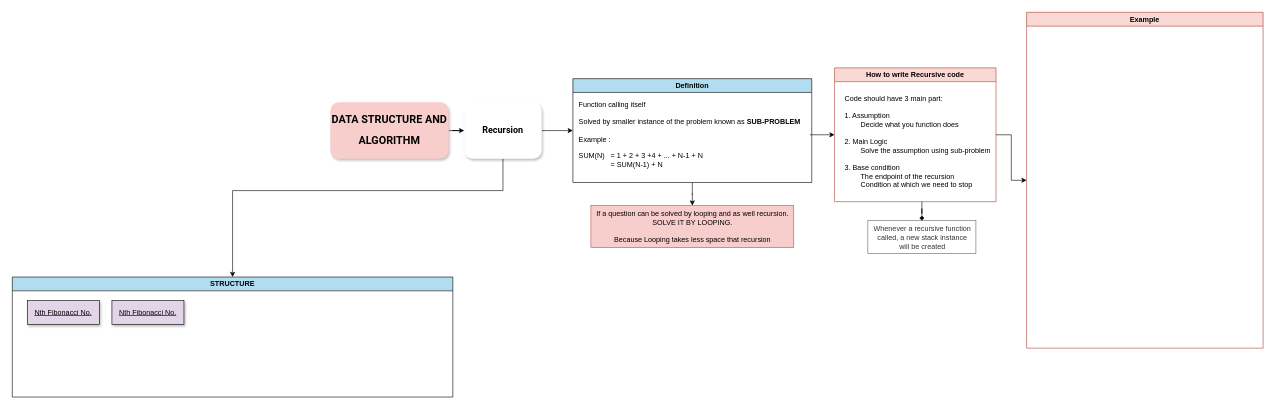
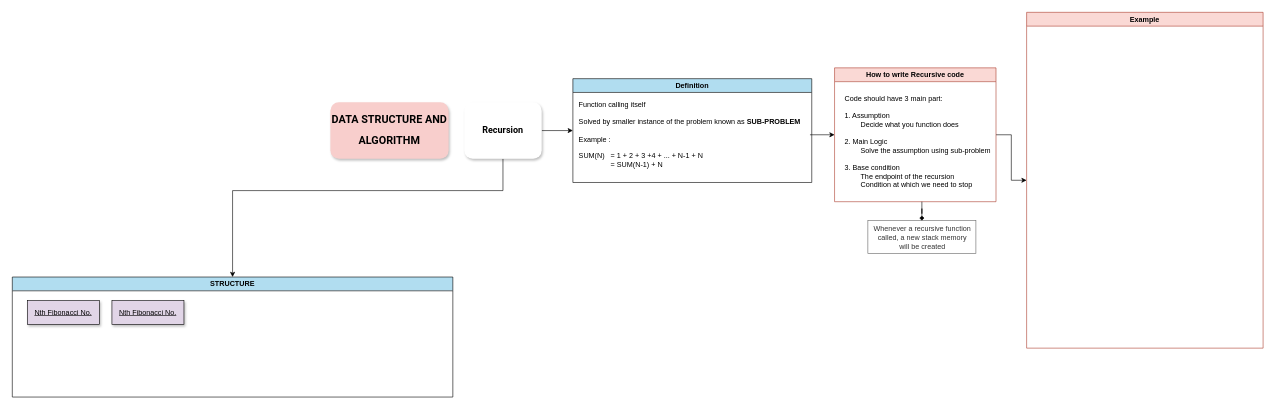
edge "DATA STRUCTURE AND ALGORITHM" -> "Recursion": removed
edge "Definition" -> "If a question can be solved by looping and as well recursion. SOLVE IT BY LOOPING. Because Looping takes less space that recursion": removed
node "If a question can be solved by looping and as well recursion. SOLVE IT BY LOOPING. Because Looping takes less space that recursion": removed
node "Whenever a recursive function called, a new stack instance will be created": label "Whenever a recursive function called, a new stack instance will be created" -> "Whenever a recursive function called, a new stack memory will be created"
